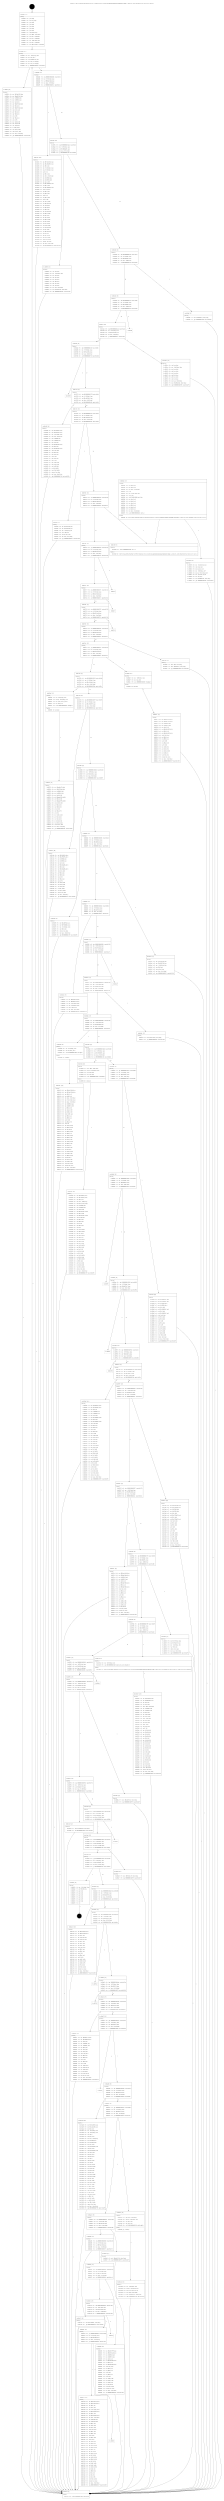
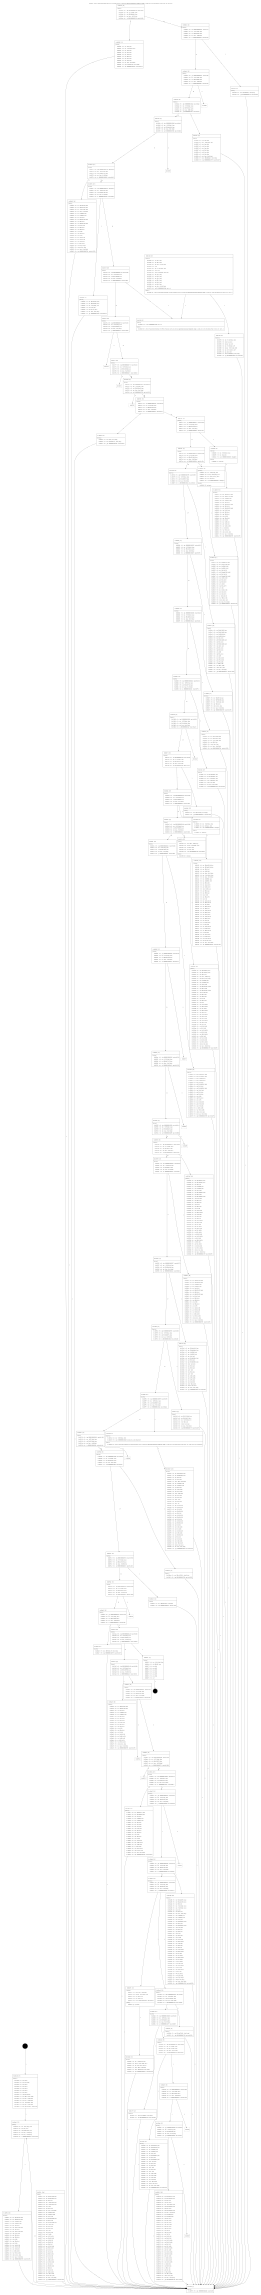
node "0x401686 [22]": removed
